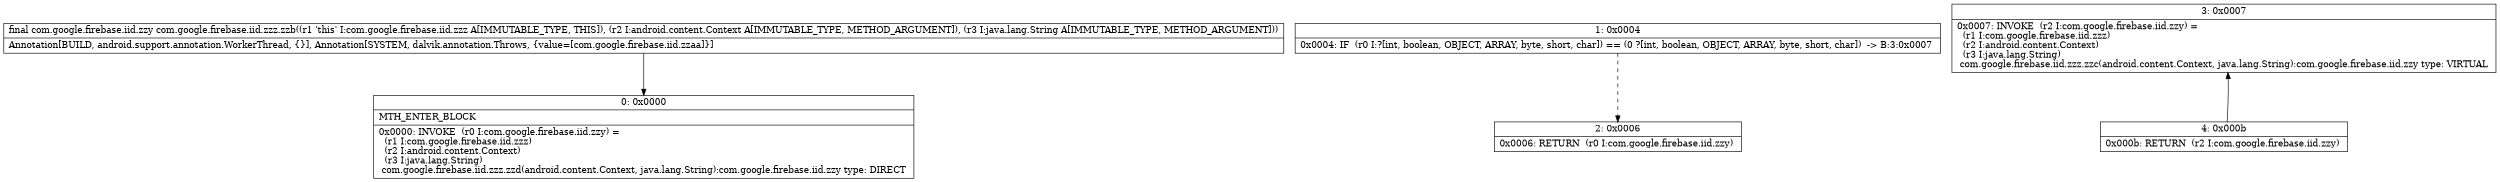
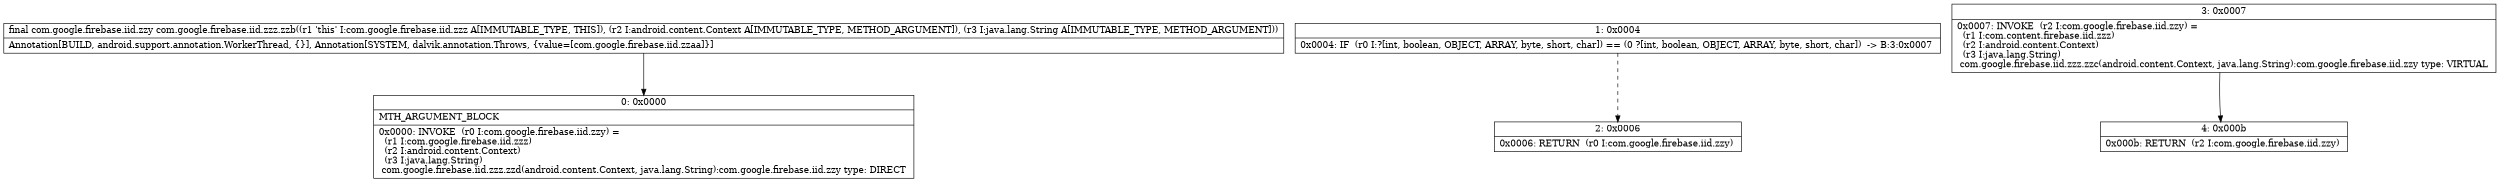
node "3: 0x0007": text "(r1 I:com.google.firebase.iid.zzz)" -> "(r1 I:com.content.firebase.iid.zzz)"
edge "4: 0x000b" -> "3: 0x0007": reversed
node "0: 0x0000": text "MTH_ENTER_BLOCK" -> "MTH_ARGUMENT_BLOCK"
